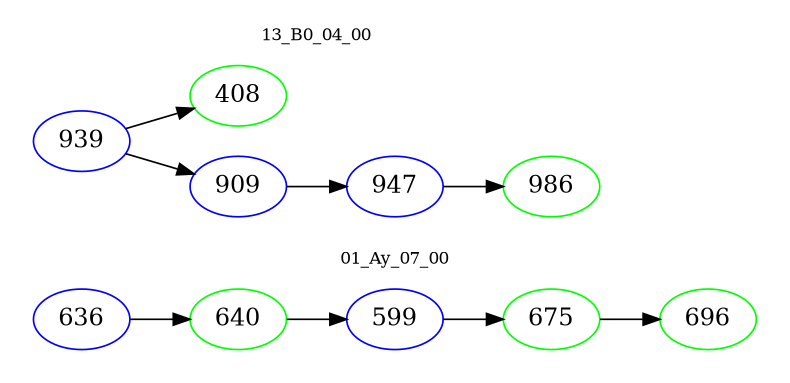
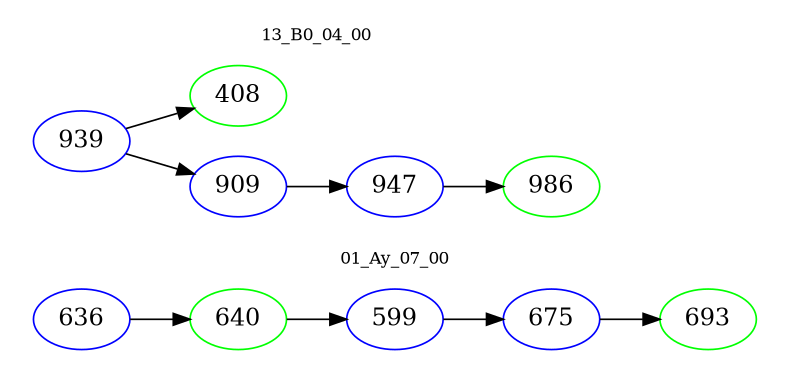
node "675": color green -> blue
node "696": label "696" -> "693"
